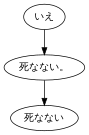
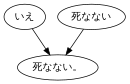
edge "死なない。" -> "死なない": reversed
